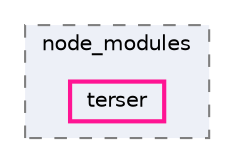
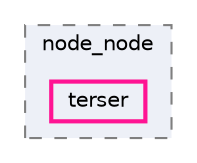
cluster "node_modules": label "node_modules" -> "node_node"
